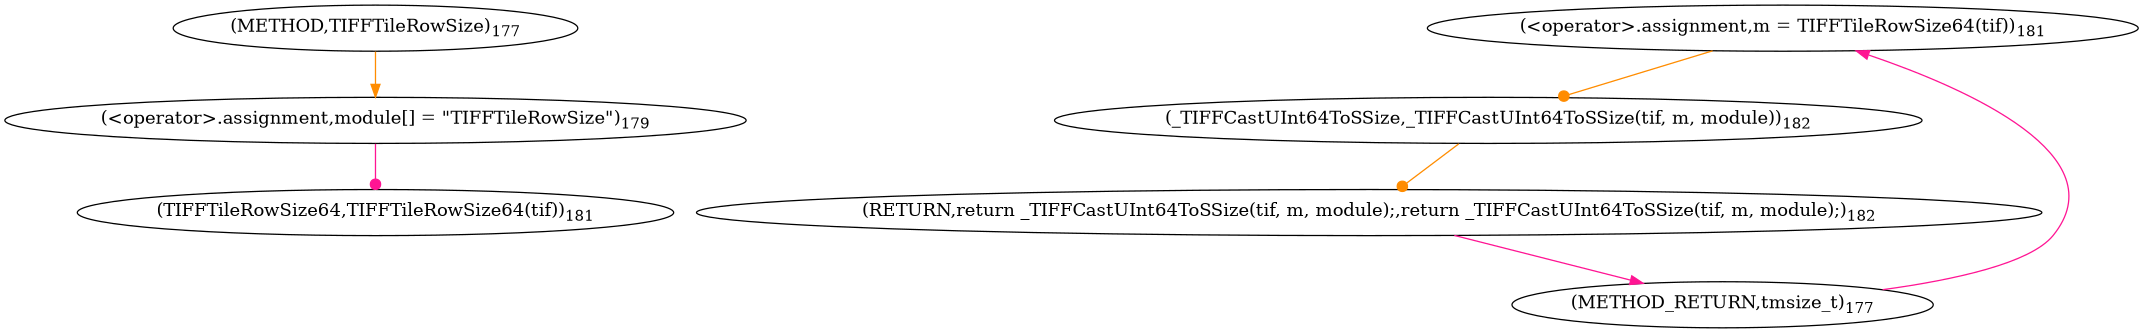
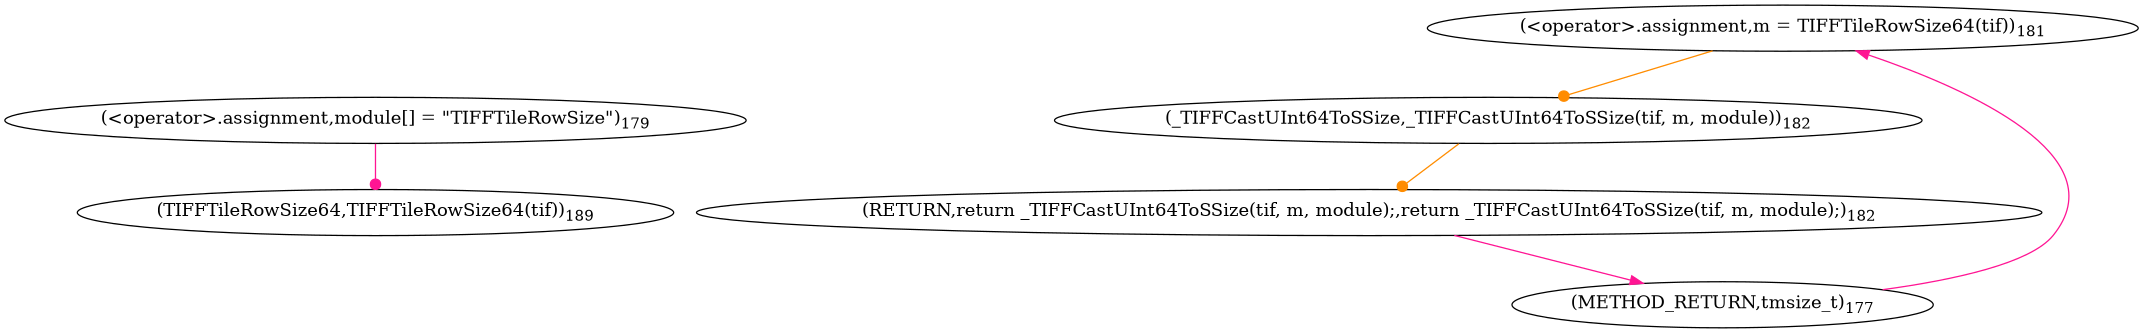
node "(METHOD,TIFFTileRowSize)": removed
node "(TIFFTileRowSize64,TIFFTileRowSize64(tif))": text "181" -> "189"
